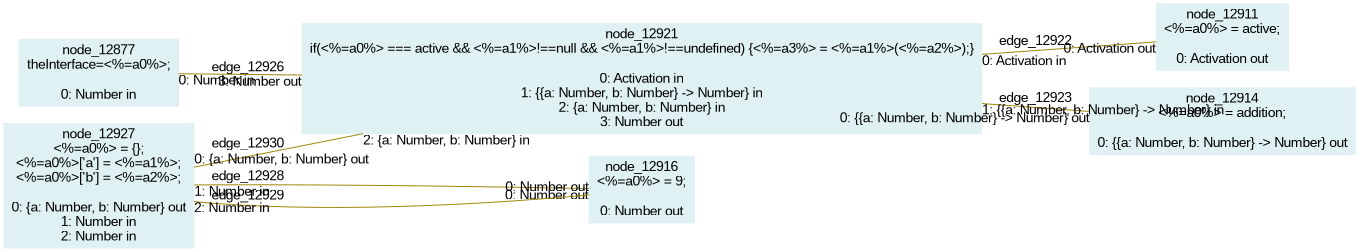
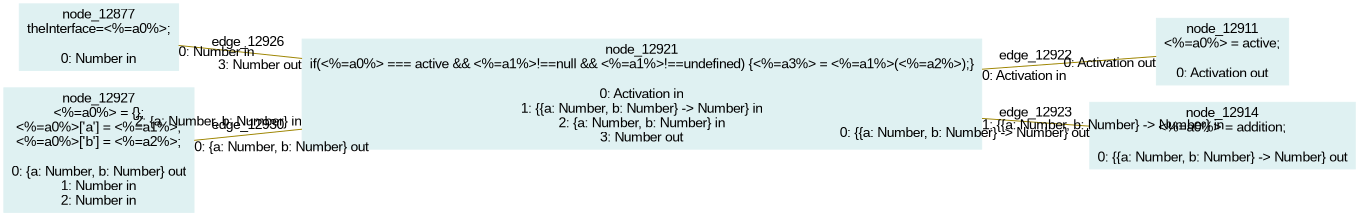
node "node_12916 <%=a0%> = 9; 0: Number out": removed
